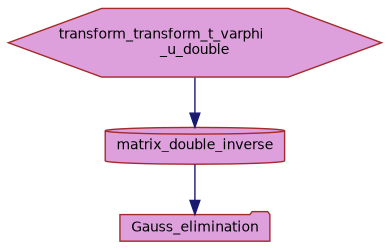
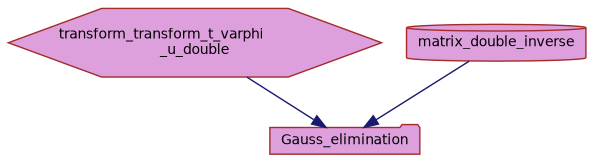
edge "transform_transform_t_varphi _u_double" -> "matrix_double_inverse": now "transform_transform_t_varphi _u_double" -> "Gauss_elimination"
